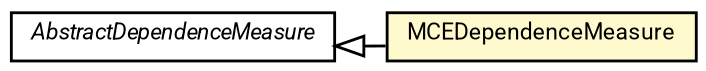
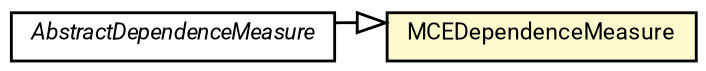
edge "MCEDependenceMeasure" -> "AbstractDependenceMeasure": reversed
